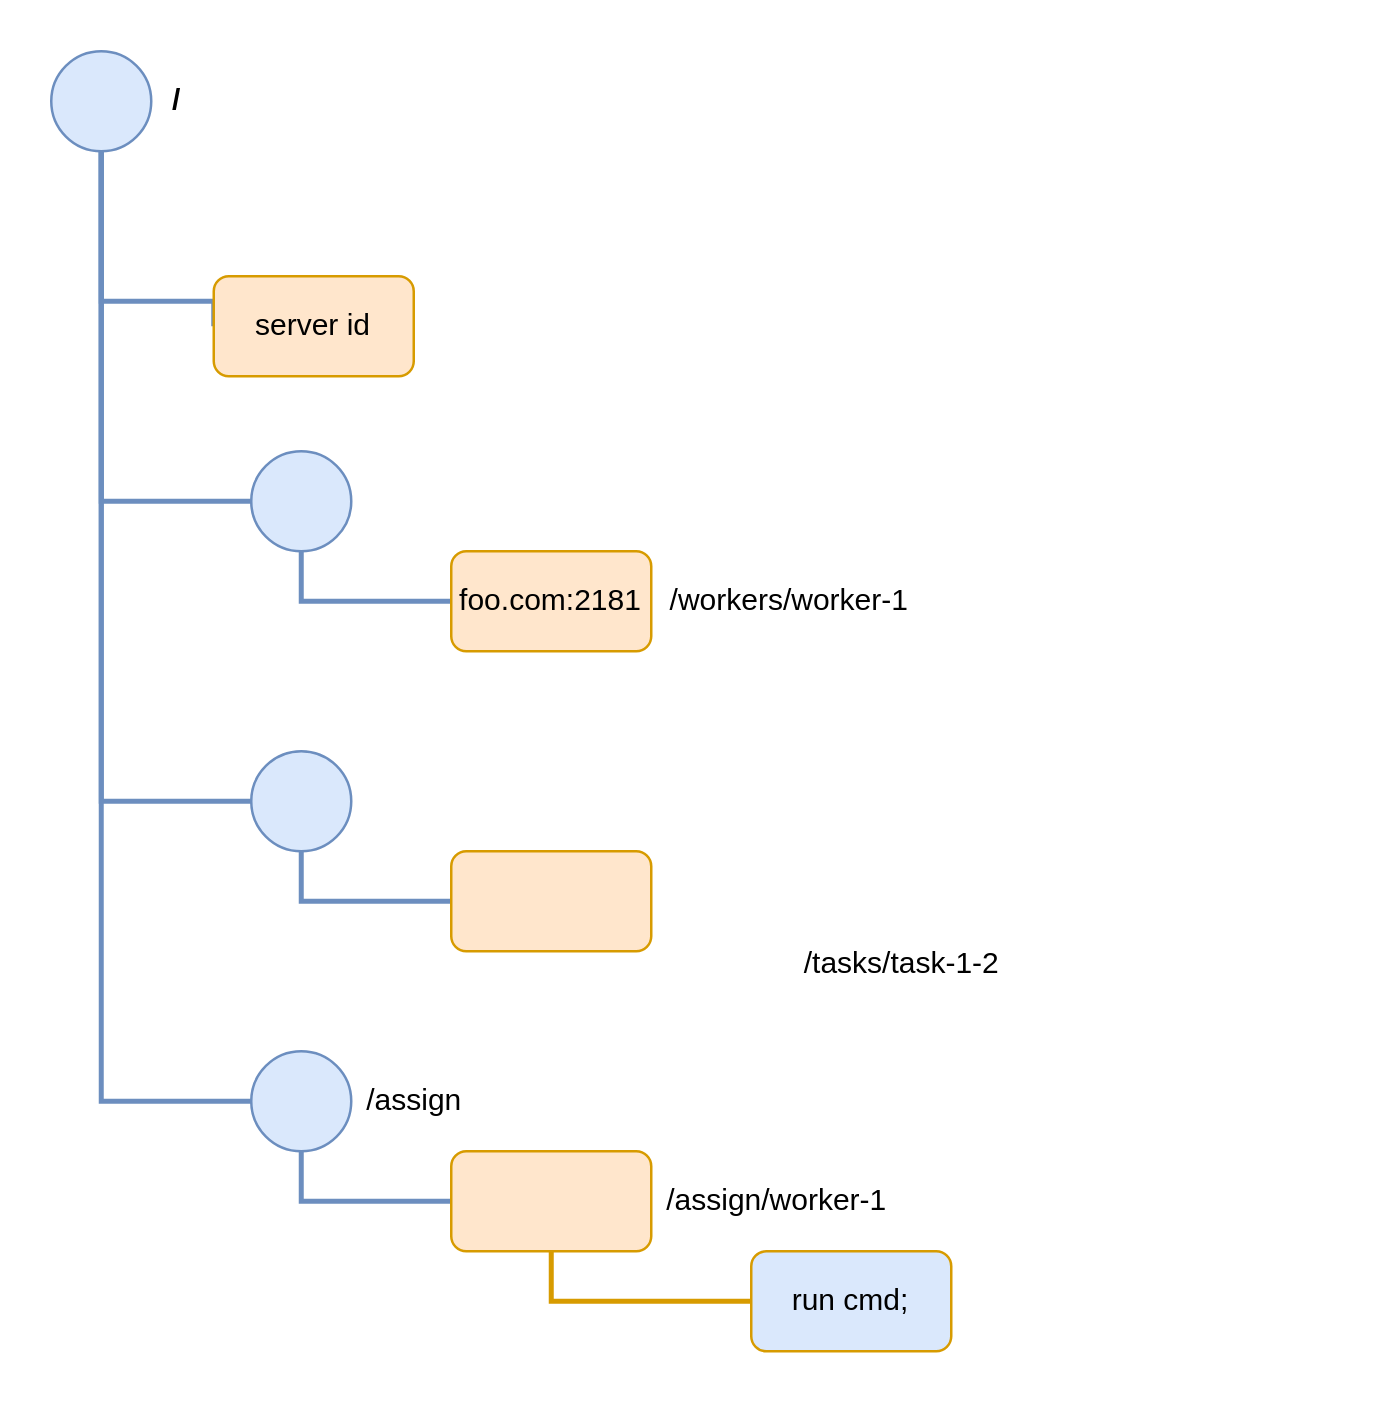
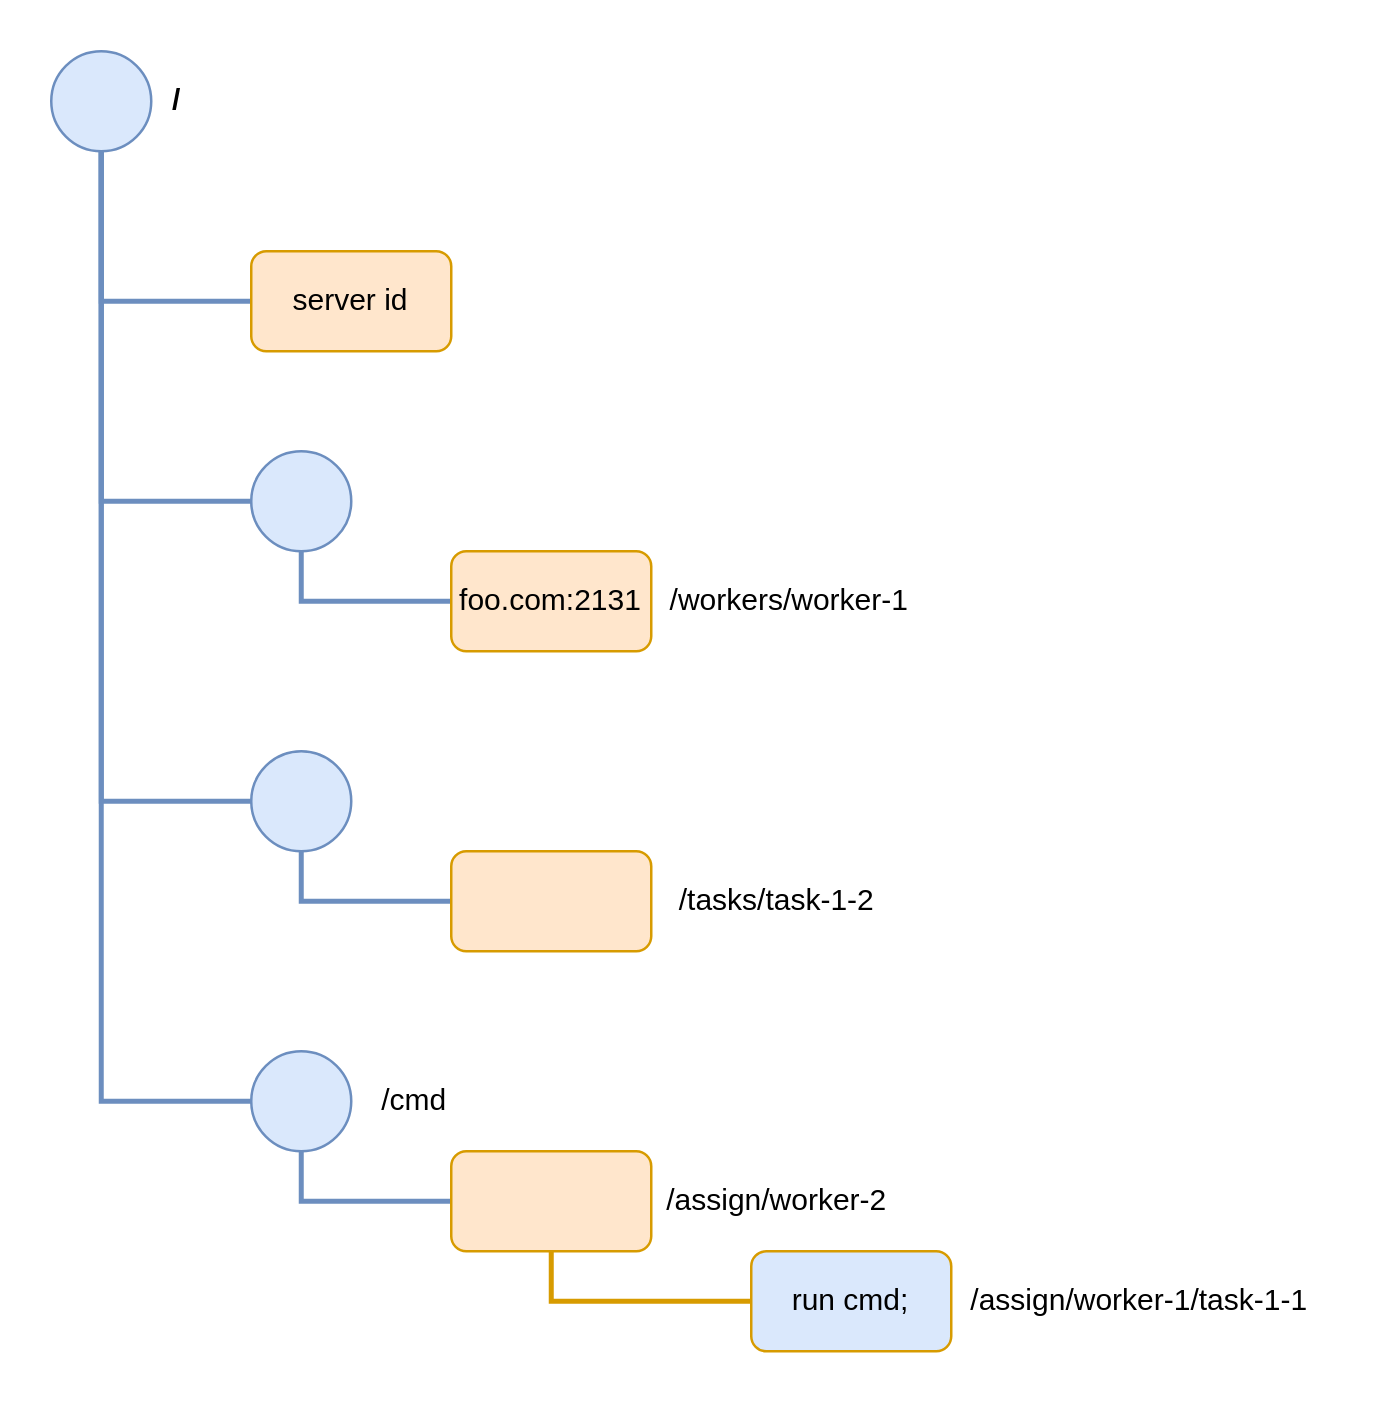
node "server id": moved (314, 326) -> (351, 301)
node "foo.com:2181": label "foo.com:2181" -> "foo.com:2131"
node "/tasks/task-1-2": moved (901, 964) -> (776, 901)
node "/assign": label "/assign" -> "/cmd"
node "/assign/worker-1": label "/assign/worker-1" -> "/assign/worker-2"
node "/assign/worker-1/task-1-1": added
